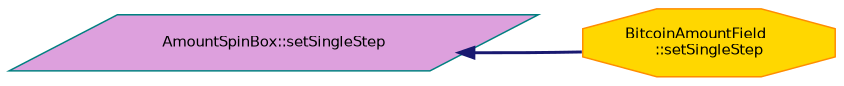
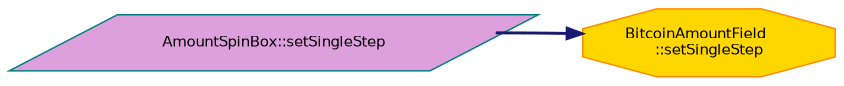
edge "BitcoinAmountField ::setSingleStep" -> "AmountSpinBox::setSingleStep": reversed
